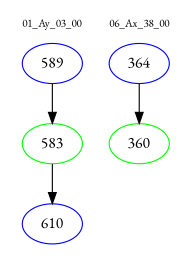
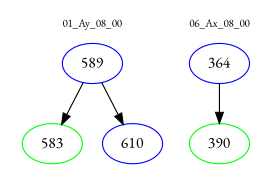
cluster "01_Ay_03_00": label "01_Ay_03_00" -> "01_Ay_08_00"
cluster "06_Ax_38_00": label "06_Ax_38_00" -> "06_Ax_08_00"
node "360": label "360" -> "390"
edge "583" -> "610": now "589" -> "610"
